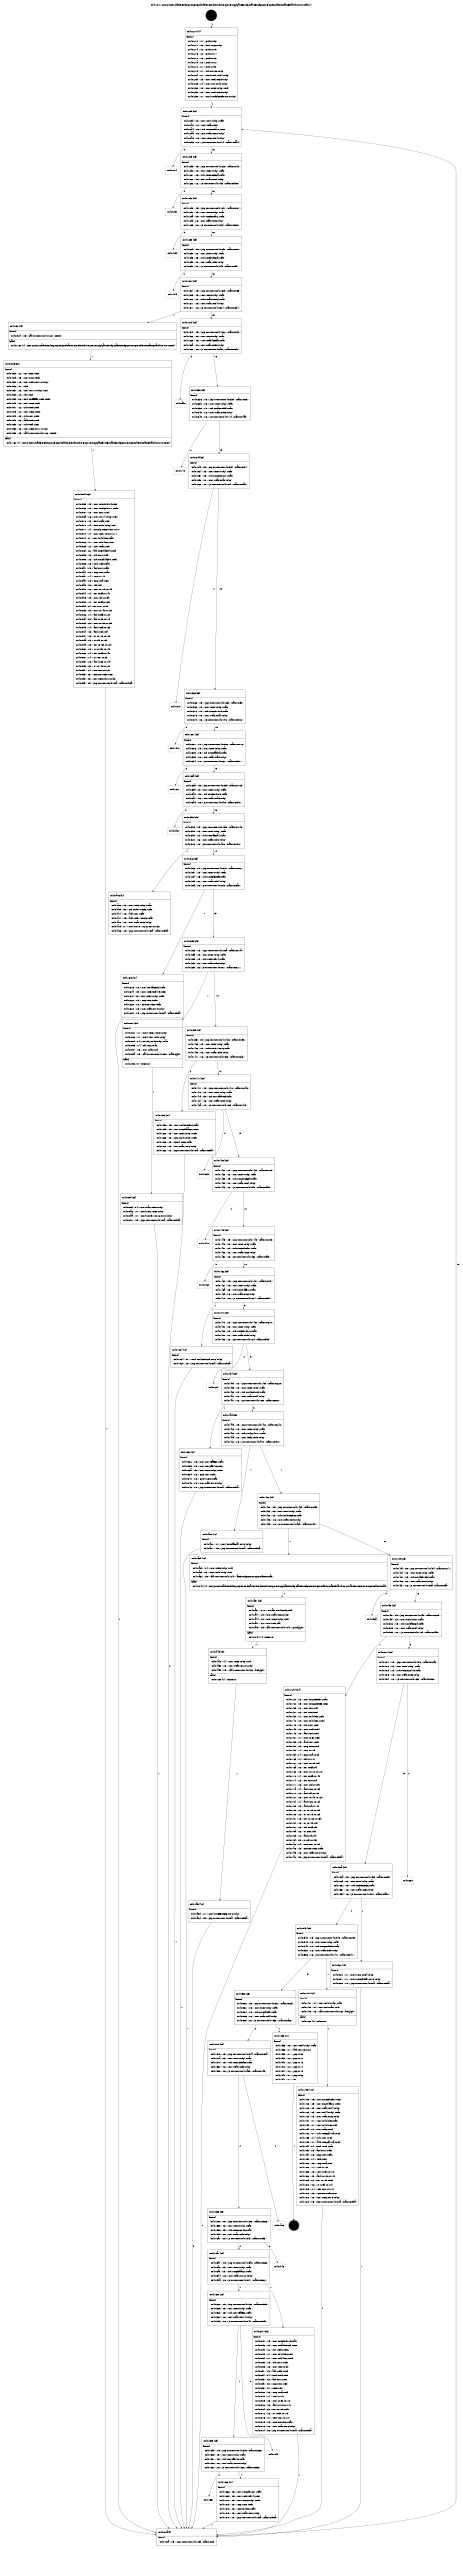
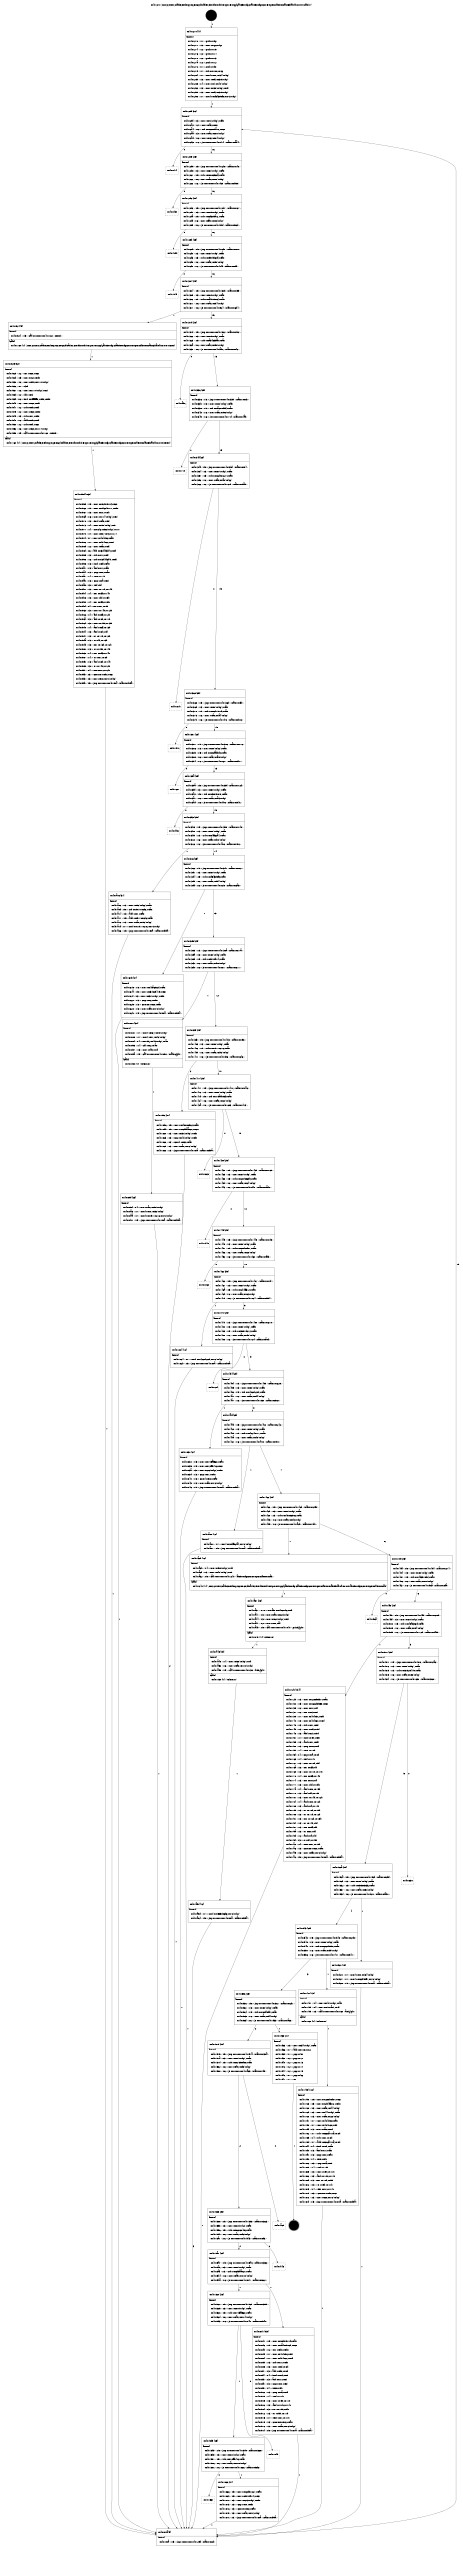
edge "0x401a0c [31]" -> "0x401e0a [5]": added, label "1"
